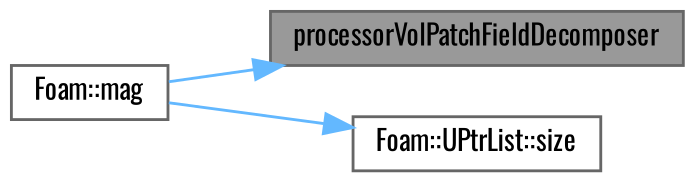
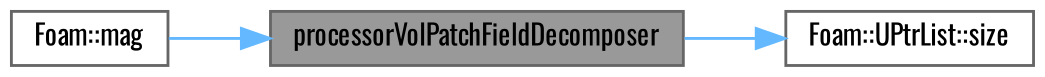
edge "Foam::mag" -> "Foam::UPtrList::size": now "processorVolPatchFieldDecomposer" -> "Foam::UPtrList::size"
